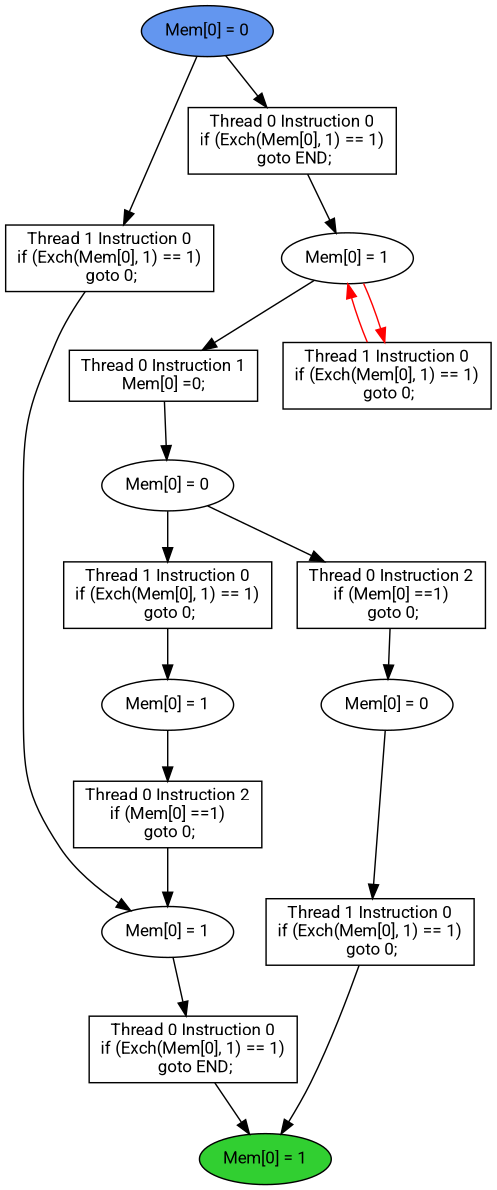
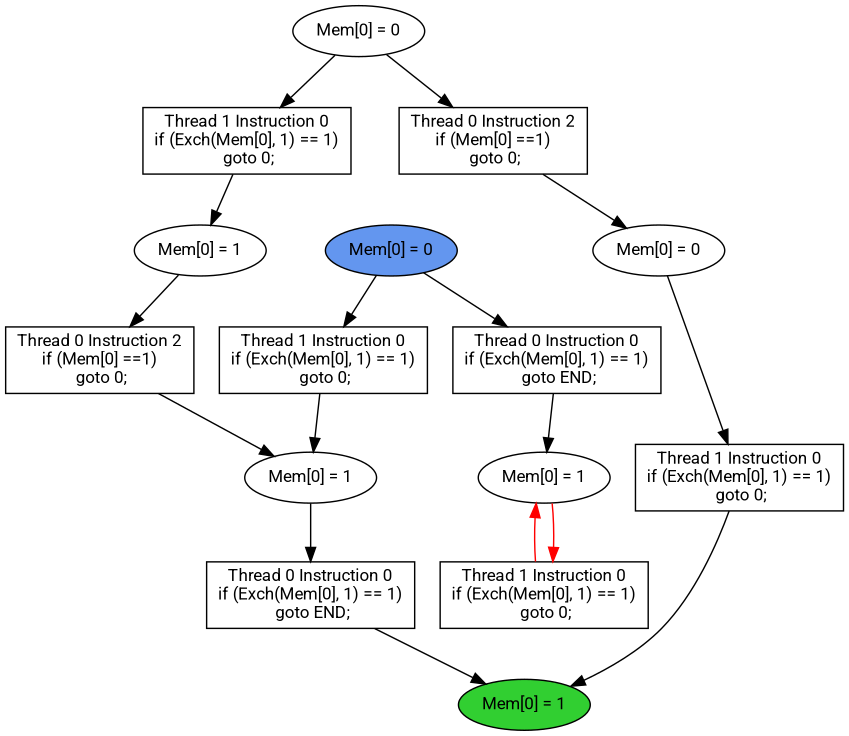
node "Thread 0 Instruction 1 Mem[0] =0;": removed
